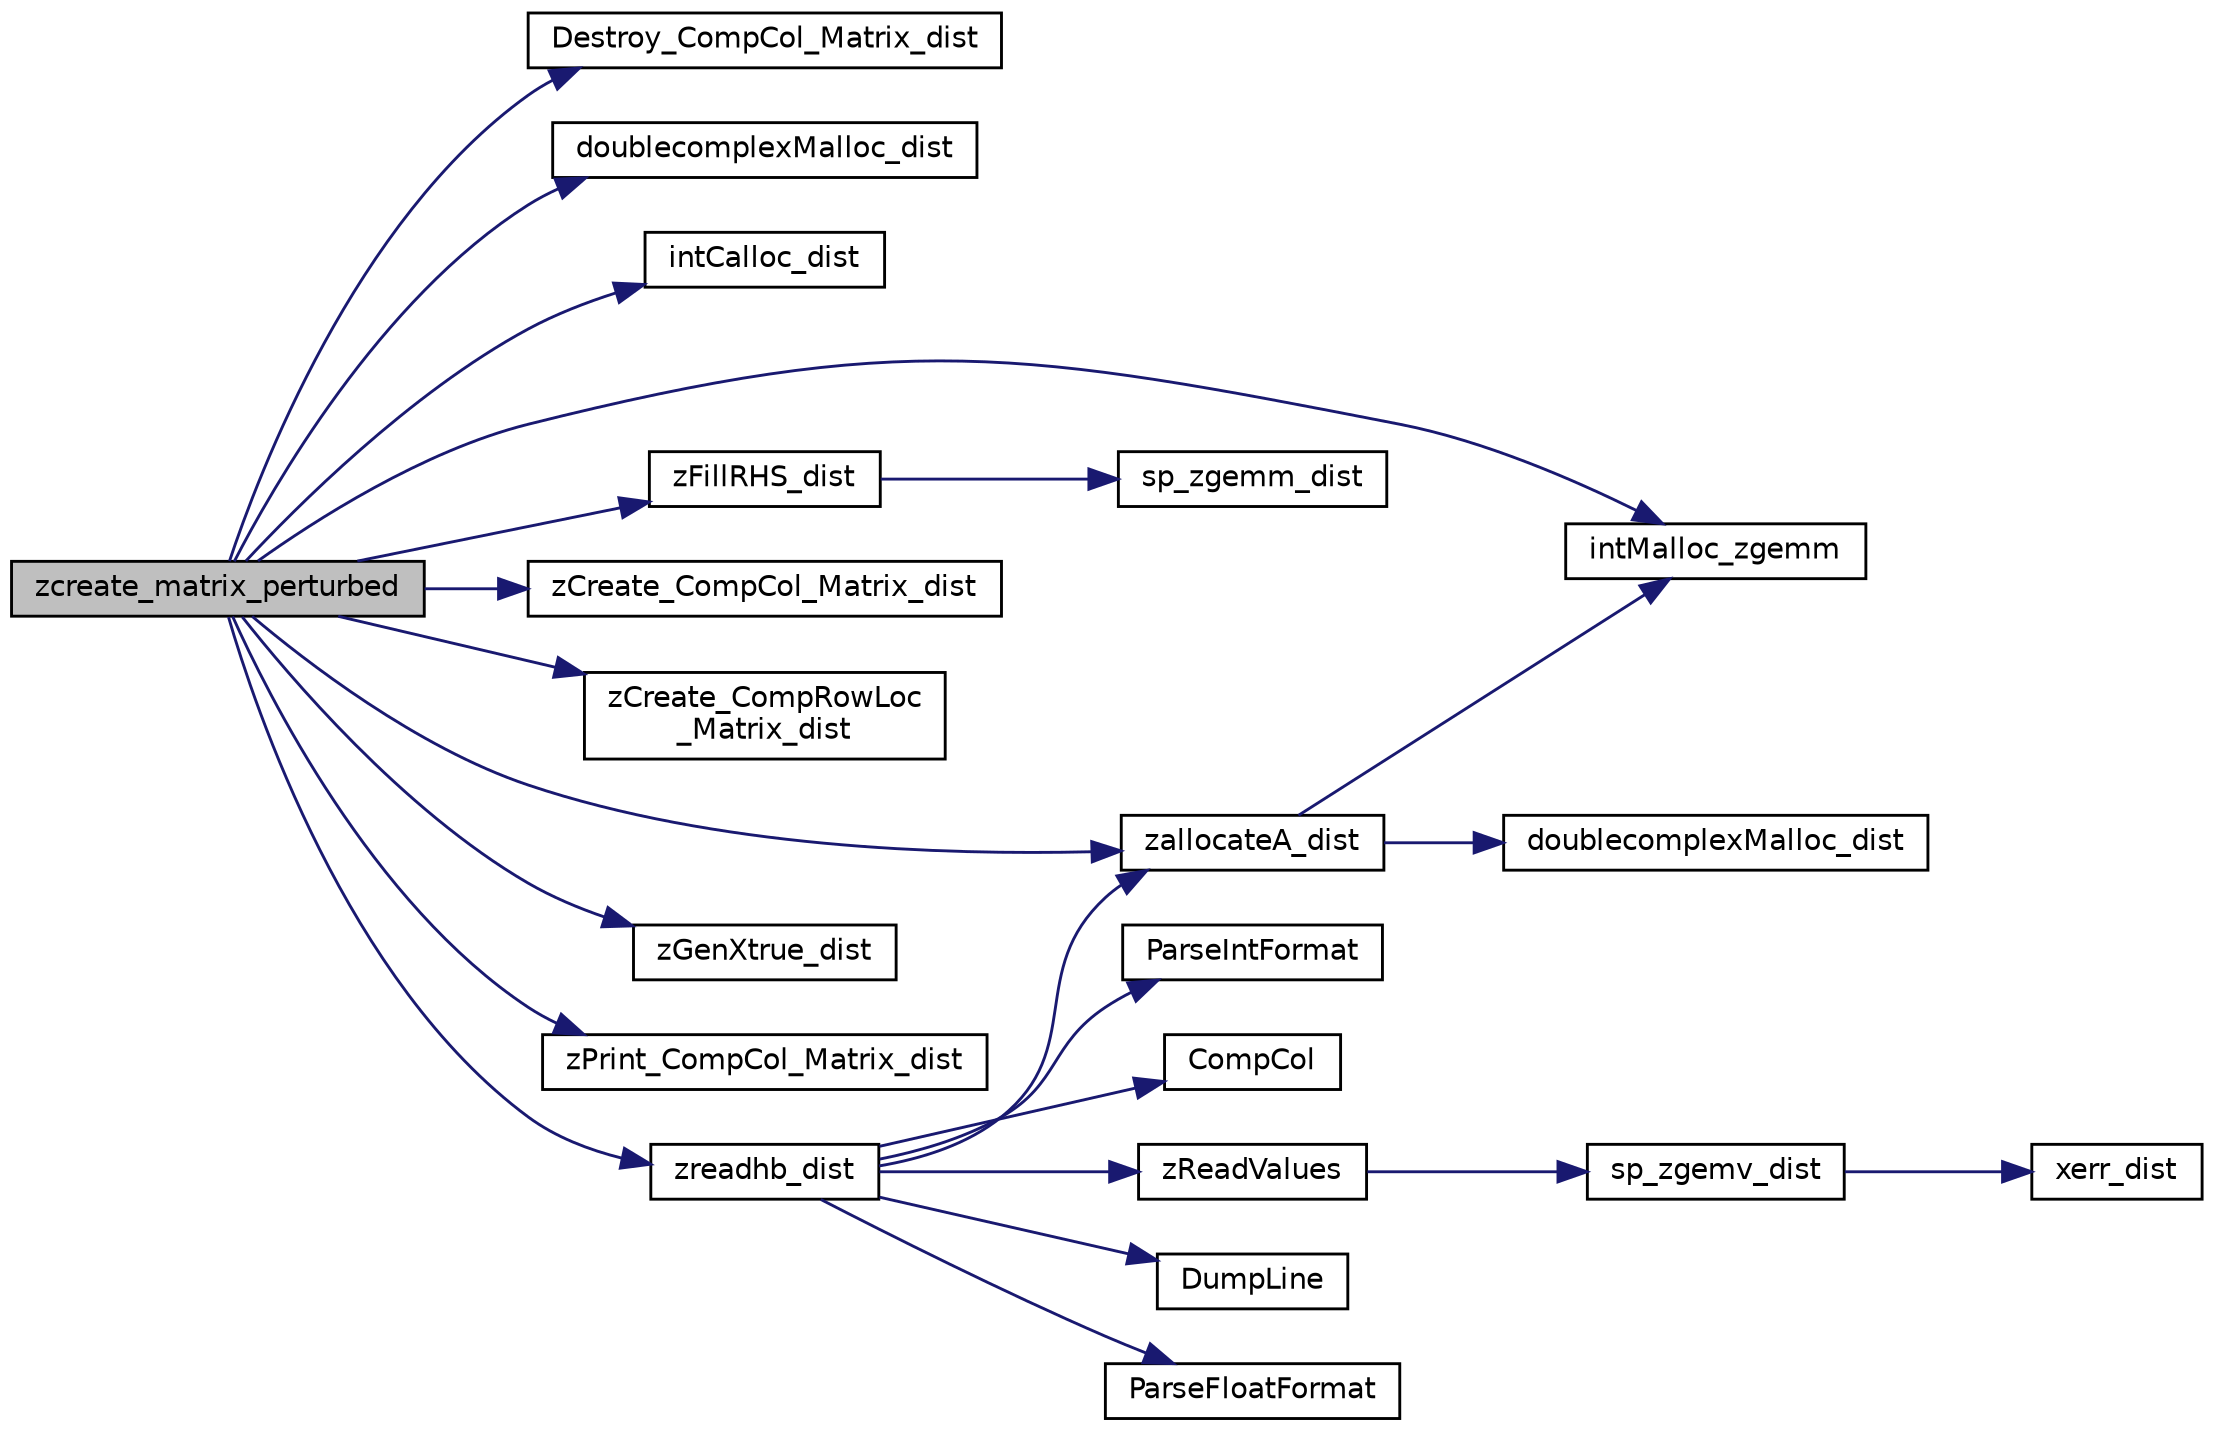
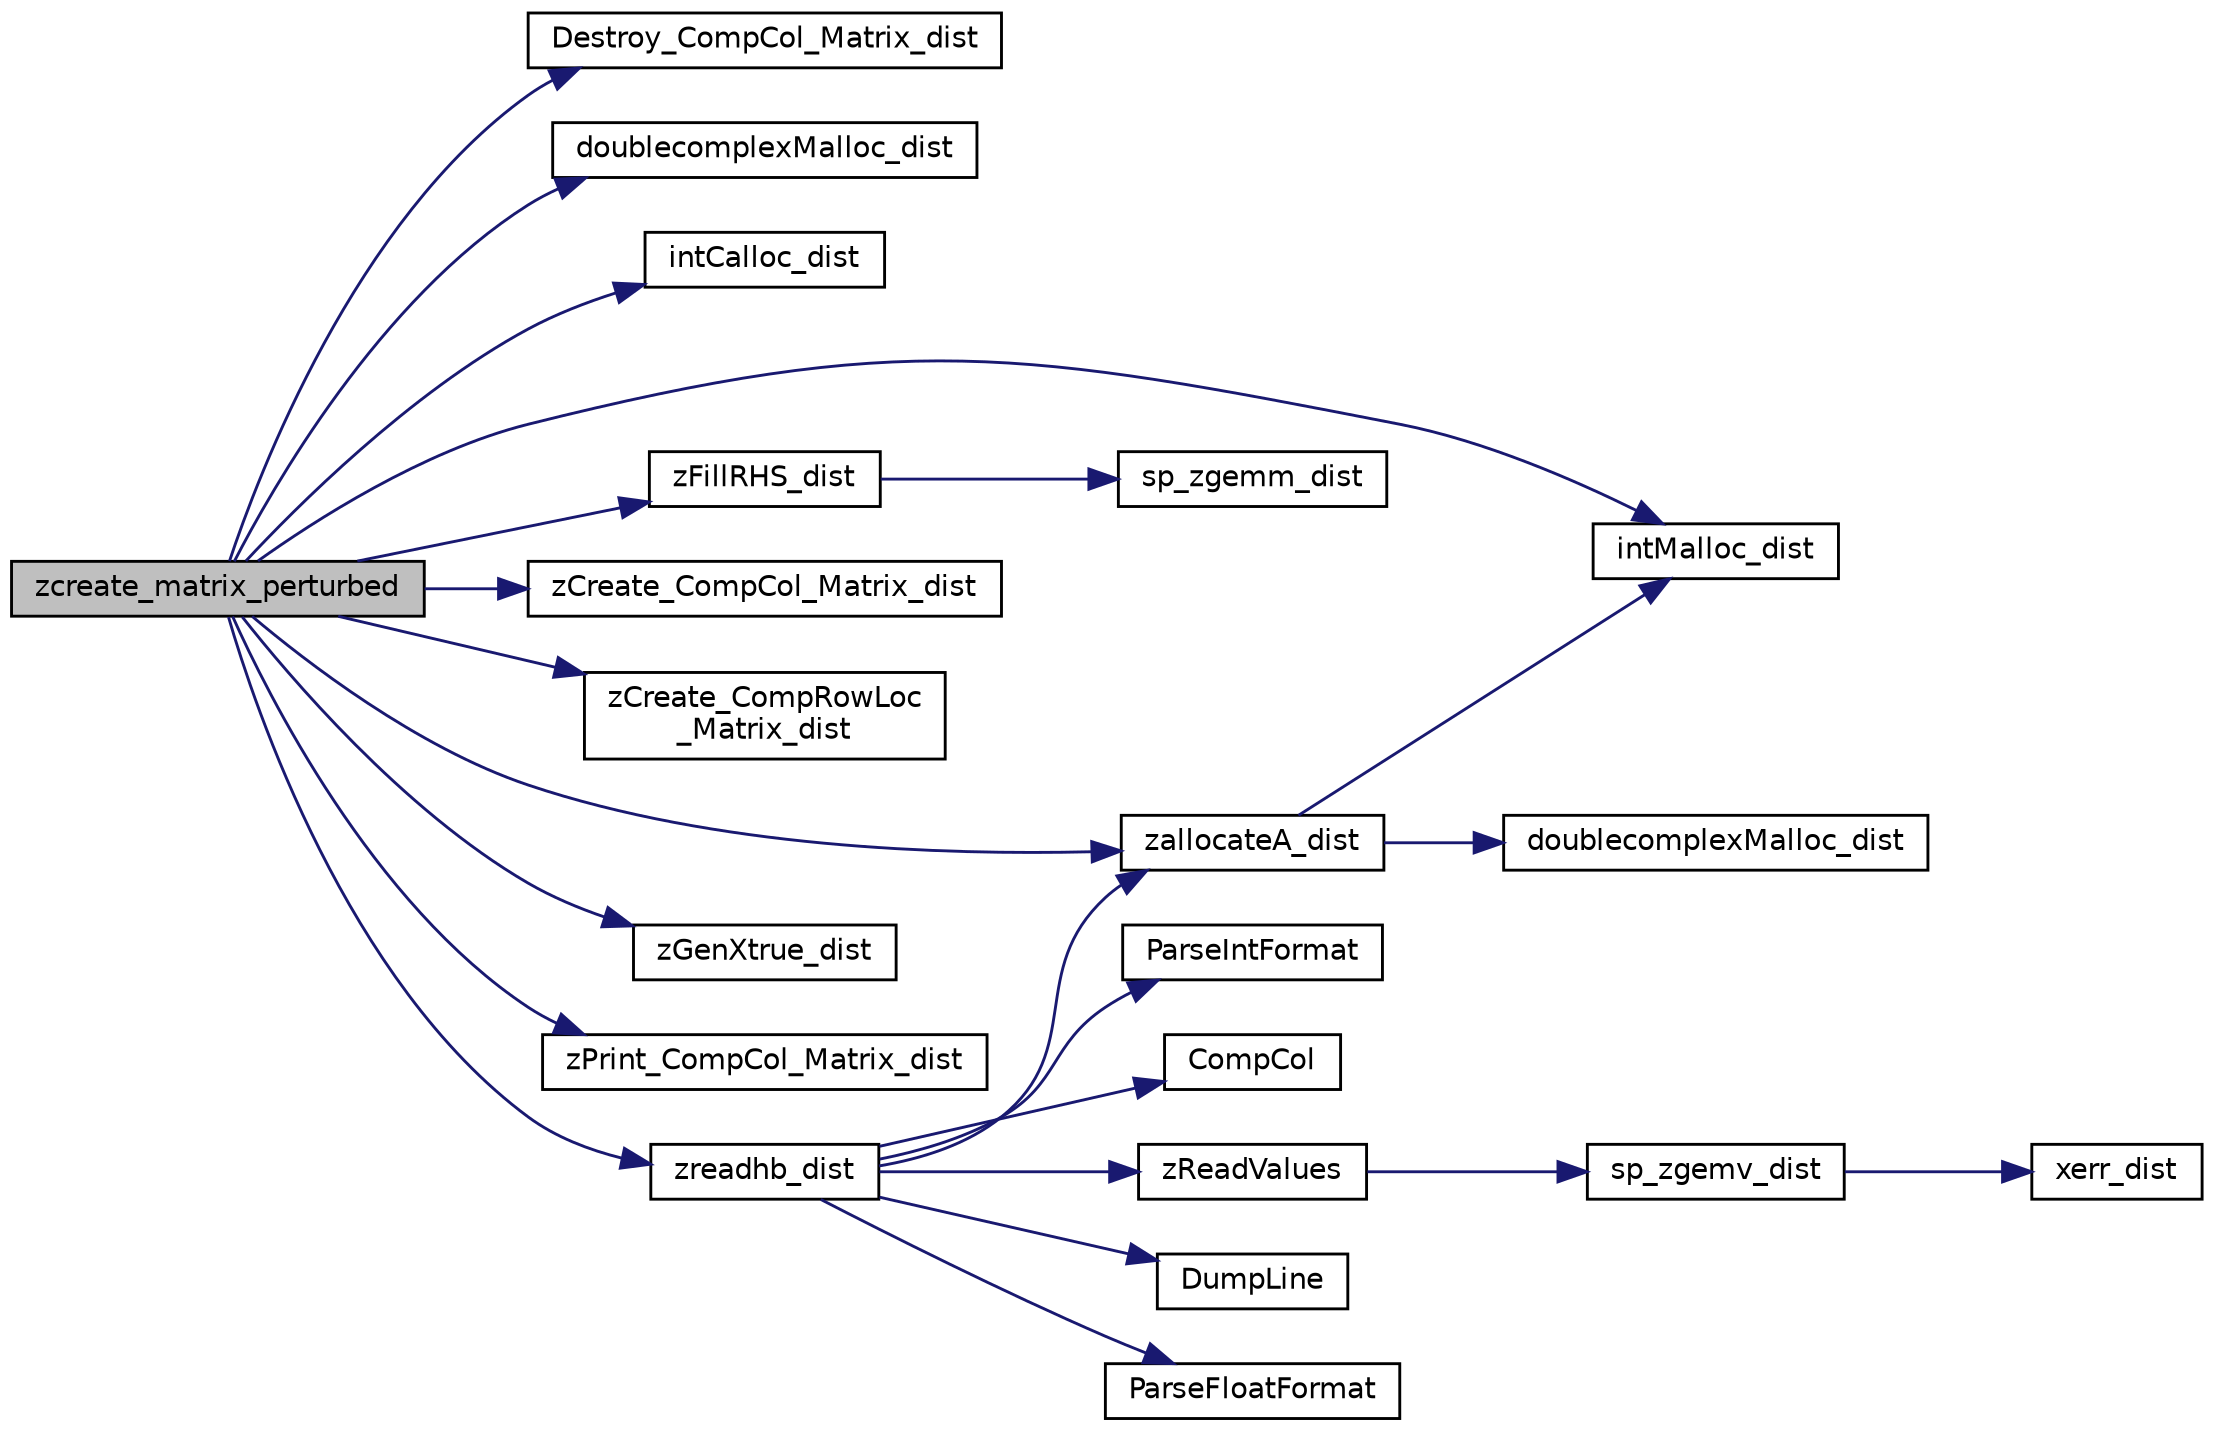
node "intMalloc_zgemm": label "intMalloc_zgemm" -> "intMalloc_dist"
